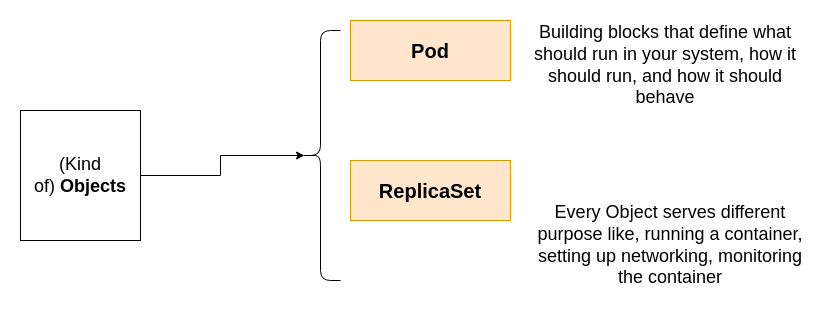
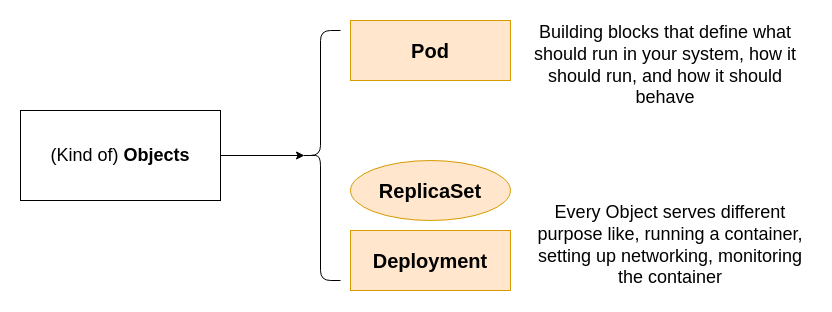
node "(Kind of) Objects": size 120x130 -> 200x90
node "ReplicaSet": shape rectangle -> ellipse
node "Deployment": added
